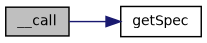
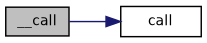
node "getSpec": label "getSpec" -> "call"
